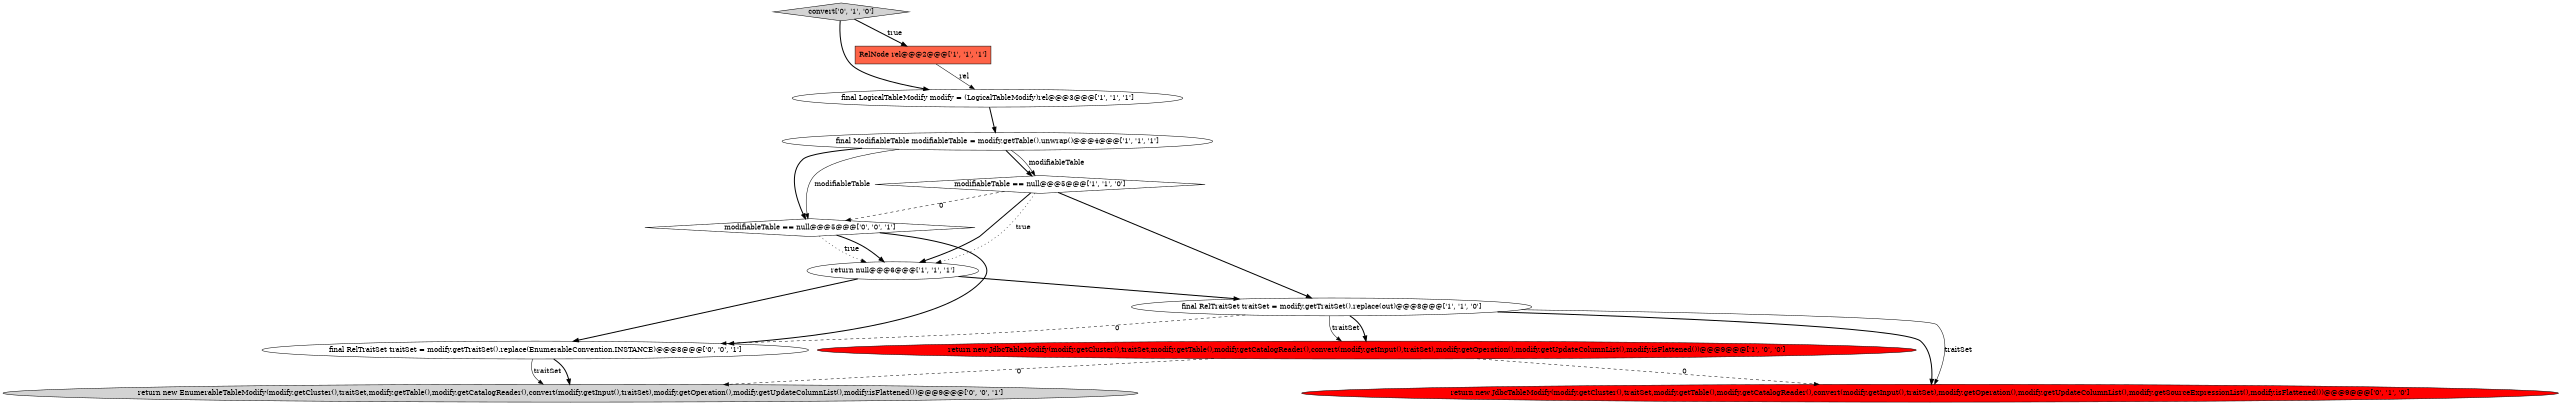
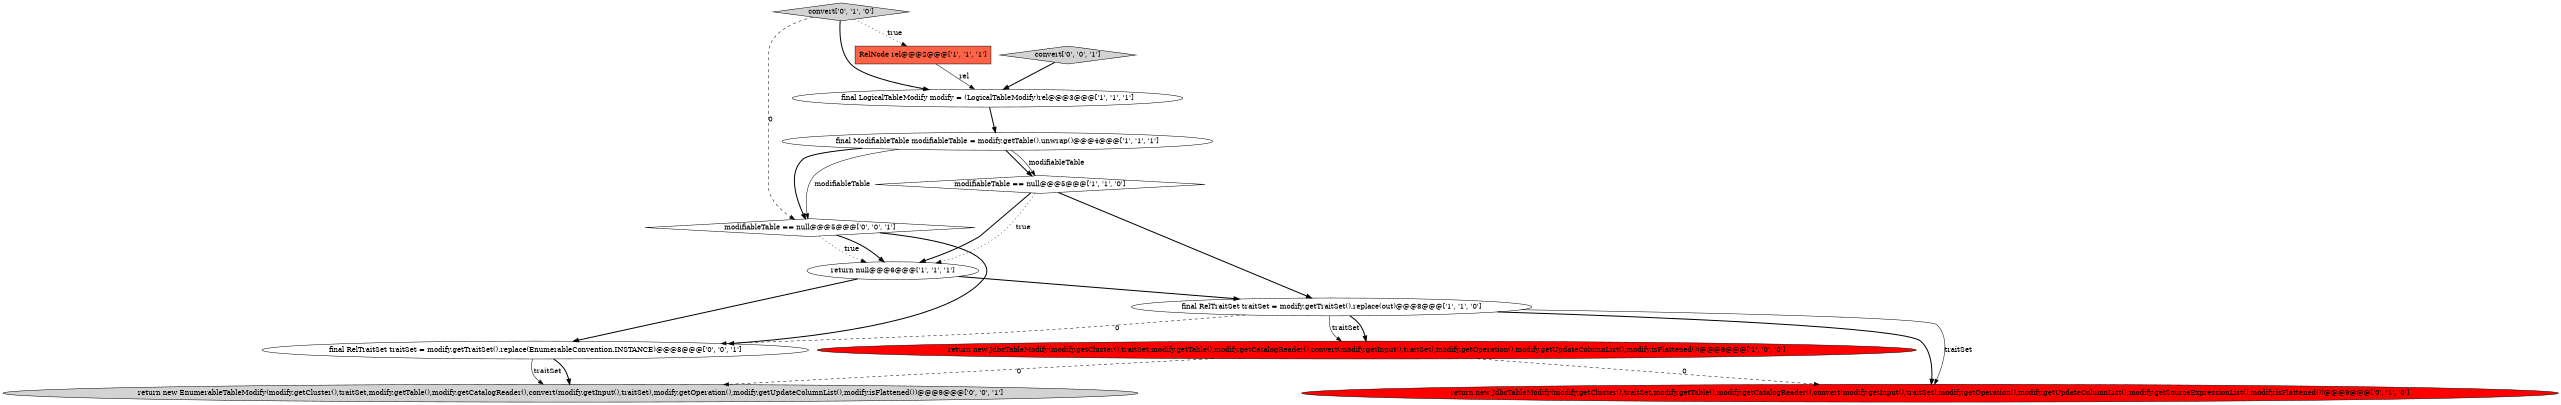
edge "convert['0', '1', '0']" -> "RelNode rel@@@2@@@['1', '1', '1']": style bold -> dotted
node "convert['0', '0', '1']": added
edge "modifiableTable == null@@@5@@@['1', '1', '0']" -> "modifiableTable == null@@@5@@@['0', '0', '1']": now "convert['0', '1', '0']" -> "modifiableTable == null@@@5@@@['0', '0', '1']"
